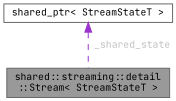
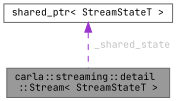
node "shared::streaming::detail ::Stream< StreamStateT >": label "shared::streaming::detail ::Stream< StreamStateT >" -> "carla::streaming::detail ::Stream< StreamStateT >"
